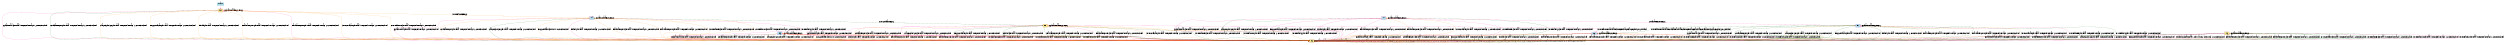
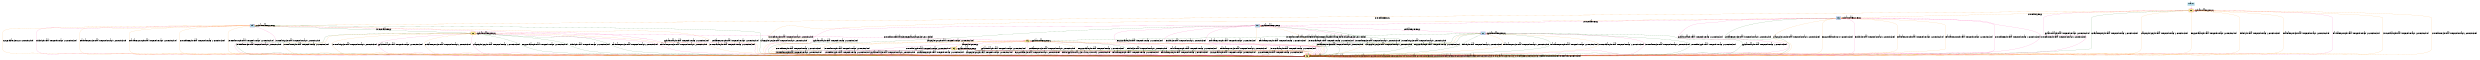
edge "ss2" -> "ss5": added, label "ServerHelloRSA/Empty"
edge "ss5" -> "ss7": added, label "ServerCertificate/Empty"
node "ss6": fillcolor lightblue -> khaki
edge "ss6" -> "ss3": added, label "ChangeCipherSpec/Empty"
